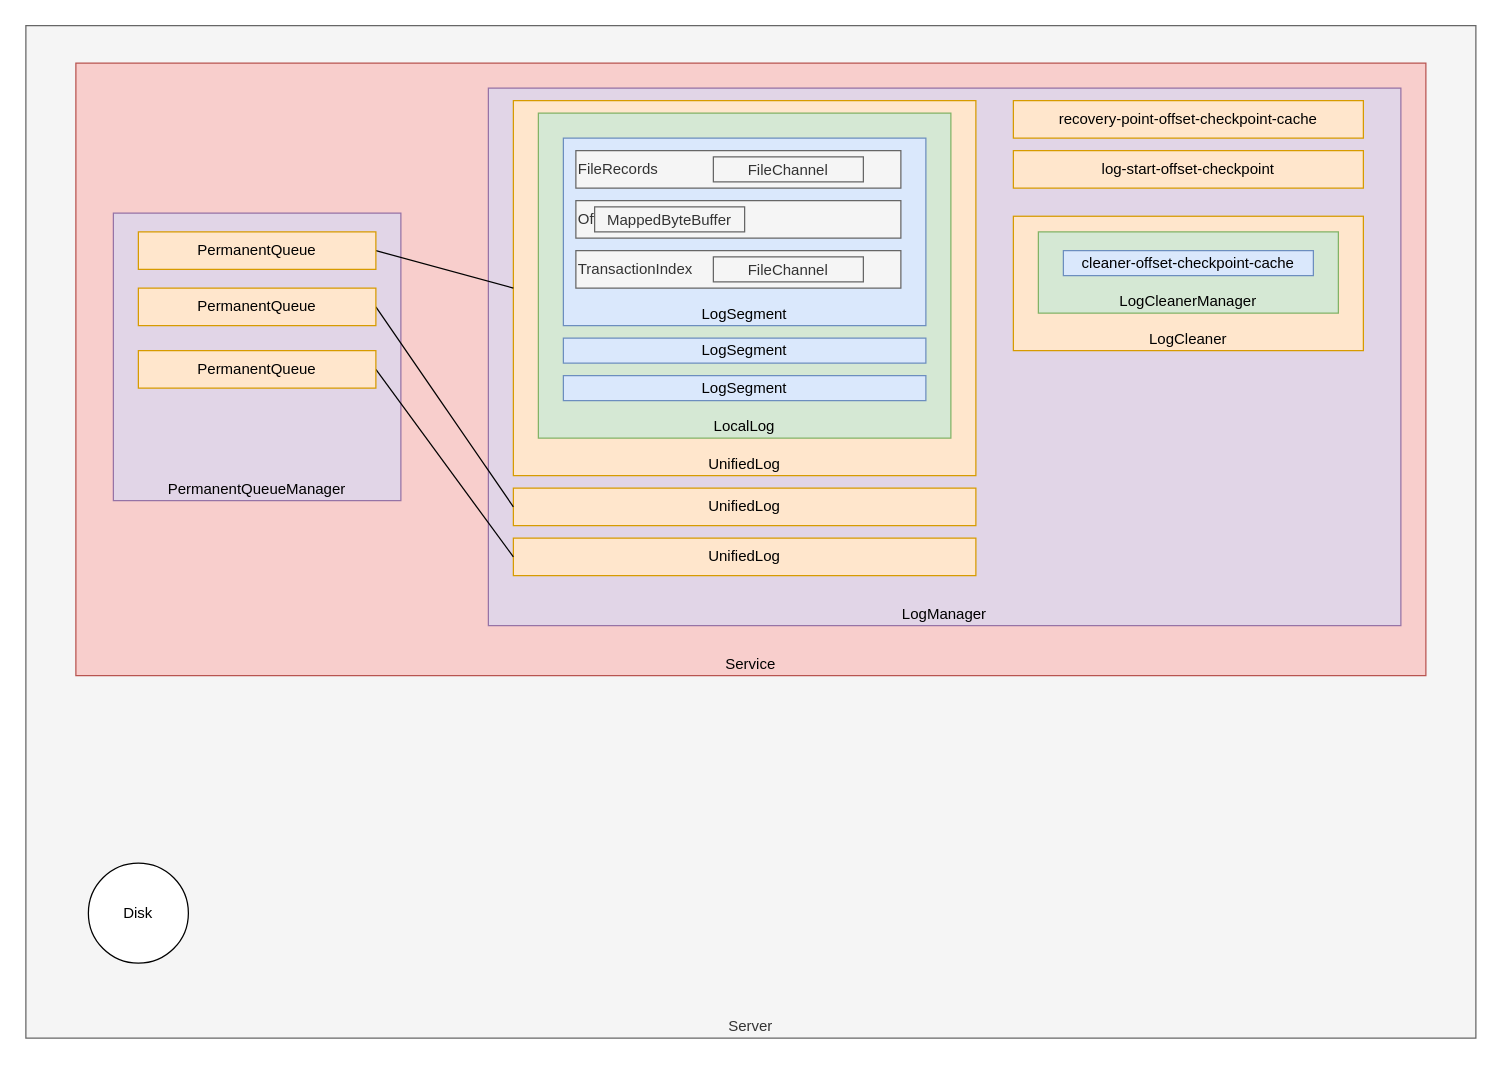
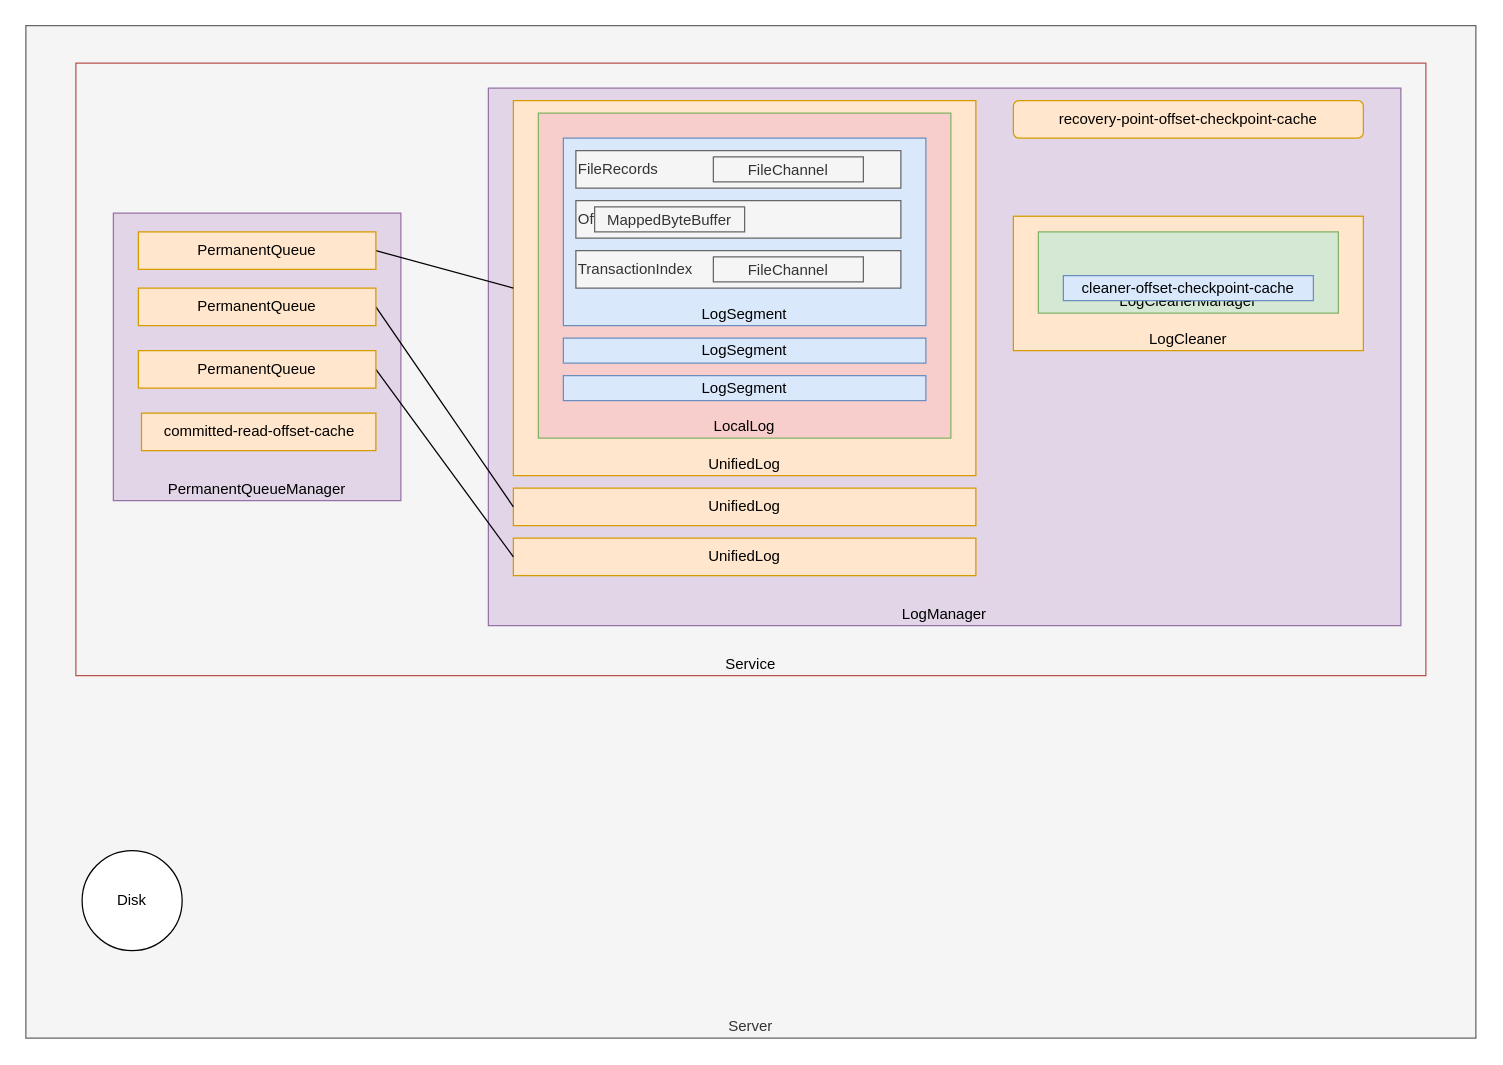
node "recovery-point-offset-checkpoint-cache": shape rectangle -> rounded rectangle
node "log-start-offset-checkpoint": removed
node "cleaner-offset-checkpoint-cache": moved (1188, 263) -> (1188, 288)
node "LocalLog": fillcolor #d5e8d4 -> #f8cecc
node "committed-read-offset-cache": added
node "Service": fillcolor #f8cecc -> #f5f5f5
node "Disk": moved (138, 913) -> (132, 901)
